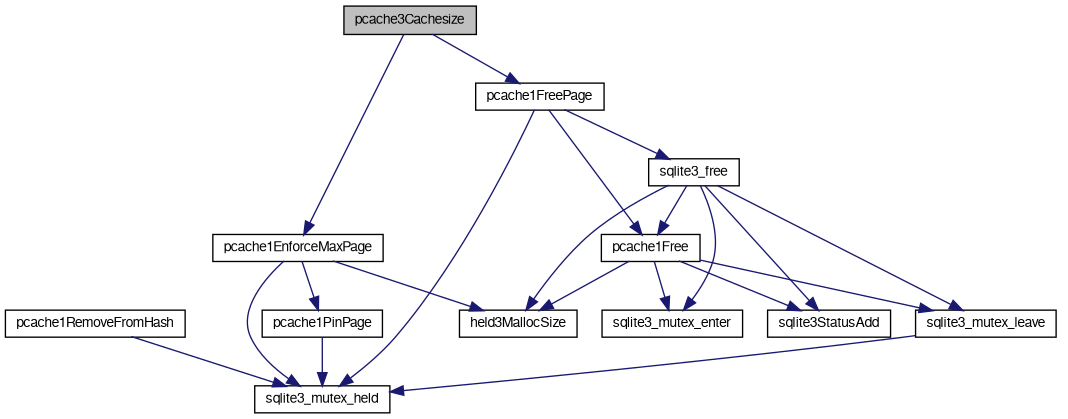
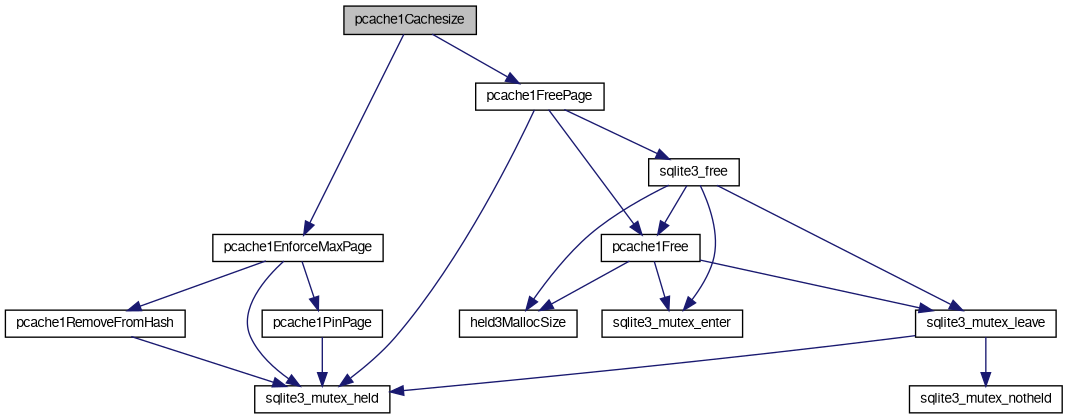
node "pcache3Cachesize": label "pcache3Cachesize" -> "pcache1Cachesize"
edge "pcache1EnforceMaxPage" -> "held3MallocSize": now "pcache1EnforceMaxPage" -> "pcache1RemoveFromHash"
node "sqlite3StatusAdd": removed
node "sqlite3_mutex_notheld": added
